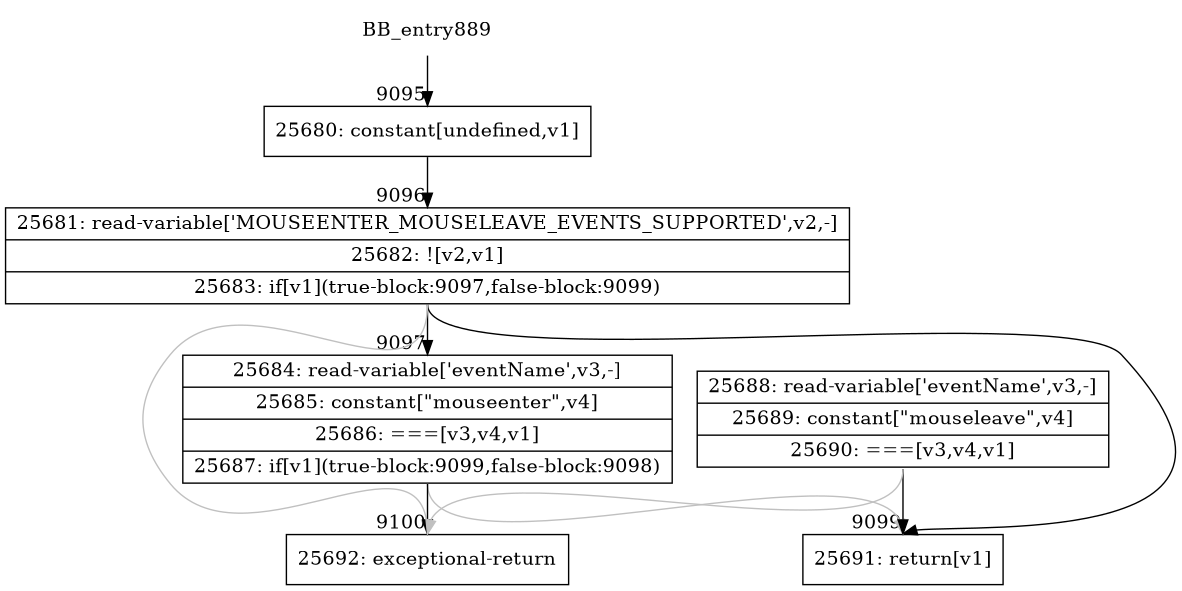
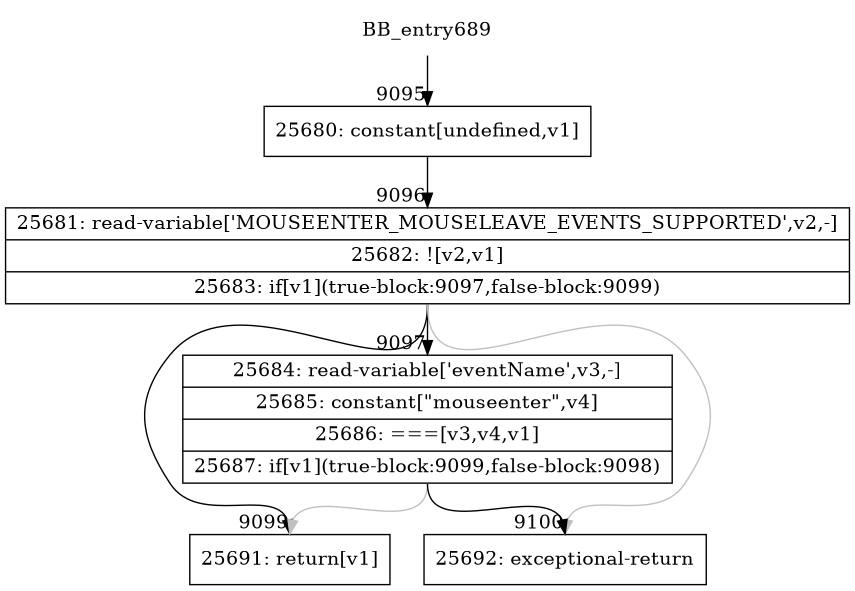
node "BB_entry889": label "BB_entry889" -> "BB_entry689"
node "25688: read-variable['eventName',v3,-]": removed
